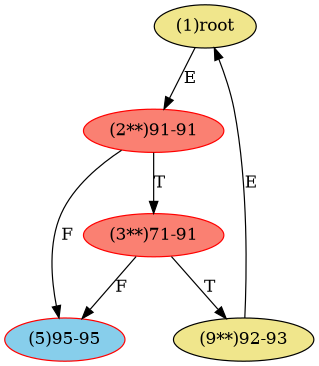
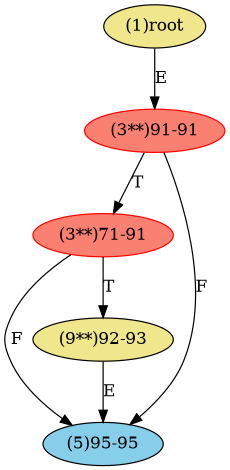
node "(2**)91-91": label "(2**)91-91" -> "(3**)91-91"
edge "(9**)92-93" -> "(1)root": now "(9**)92-93" -> "(5)95-95"
node "(5)95-95": color red -> black
